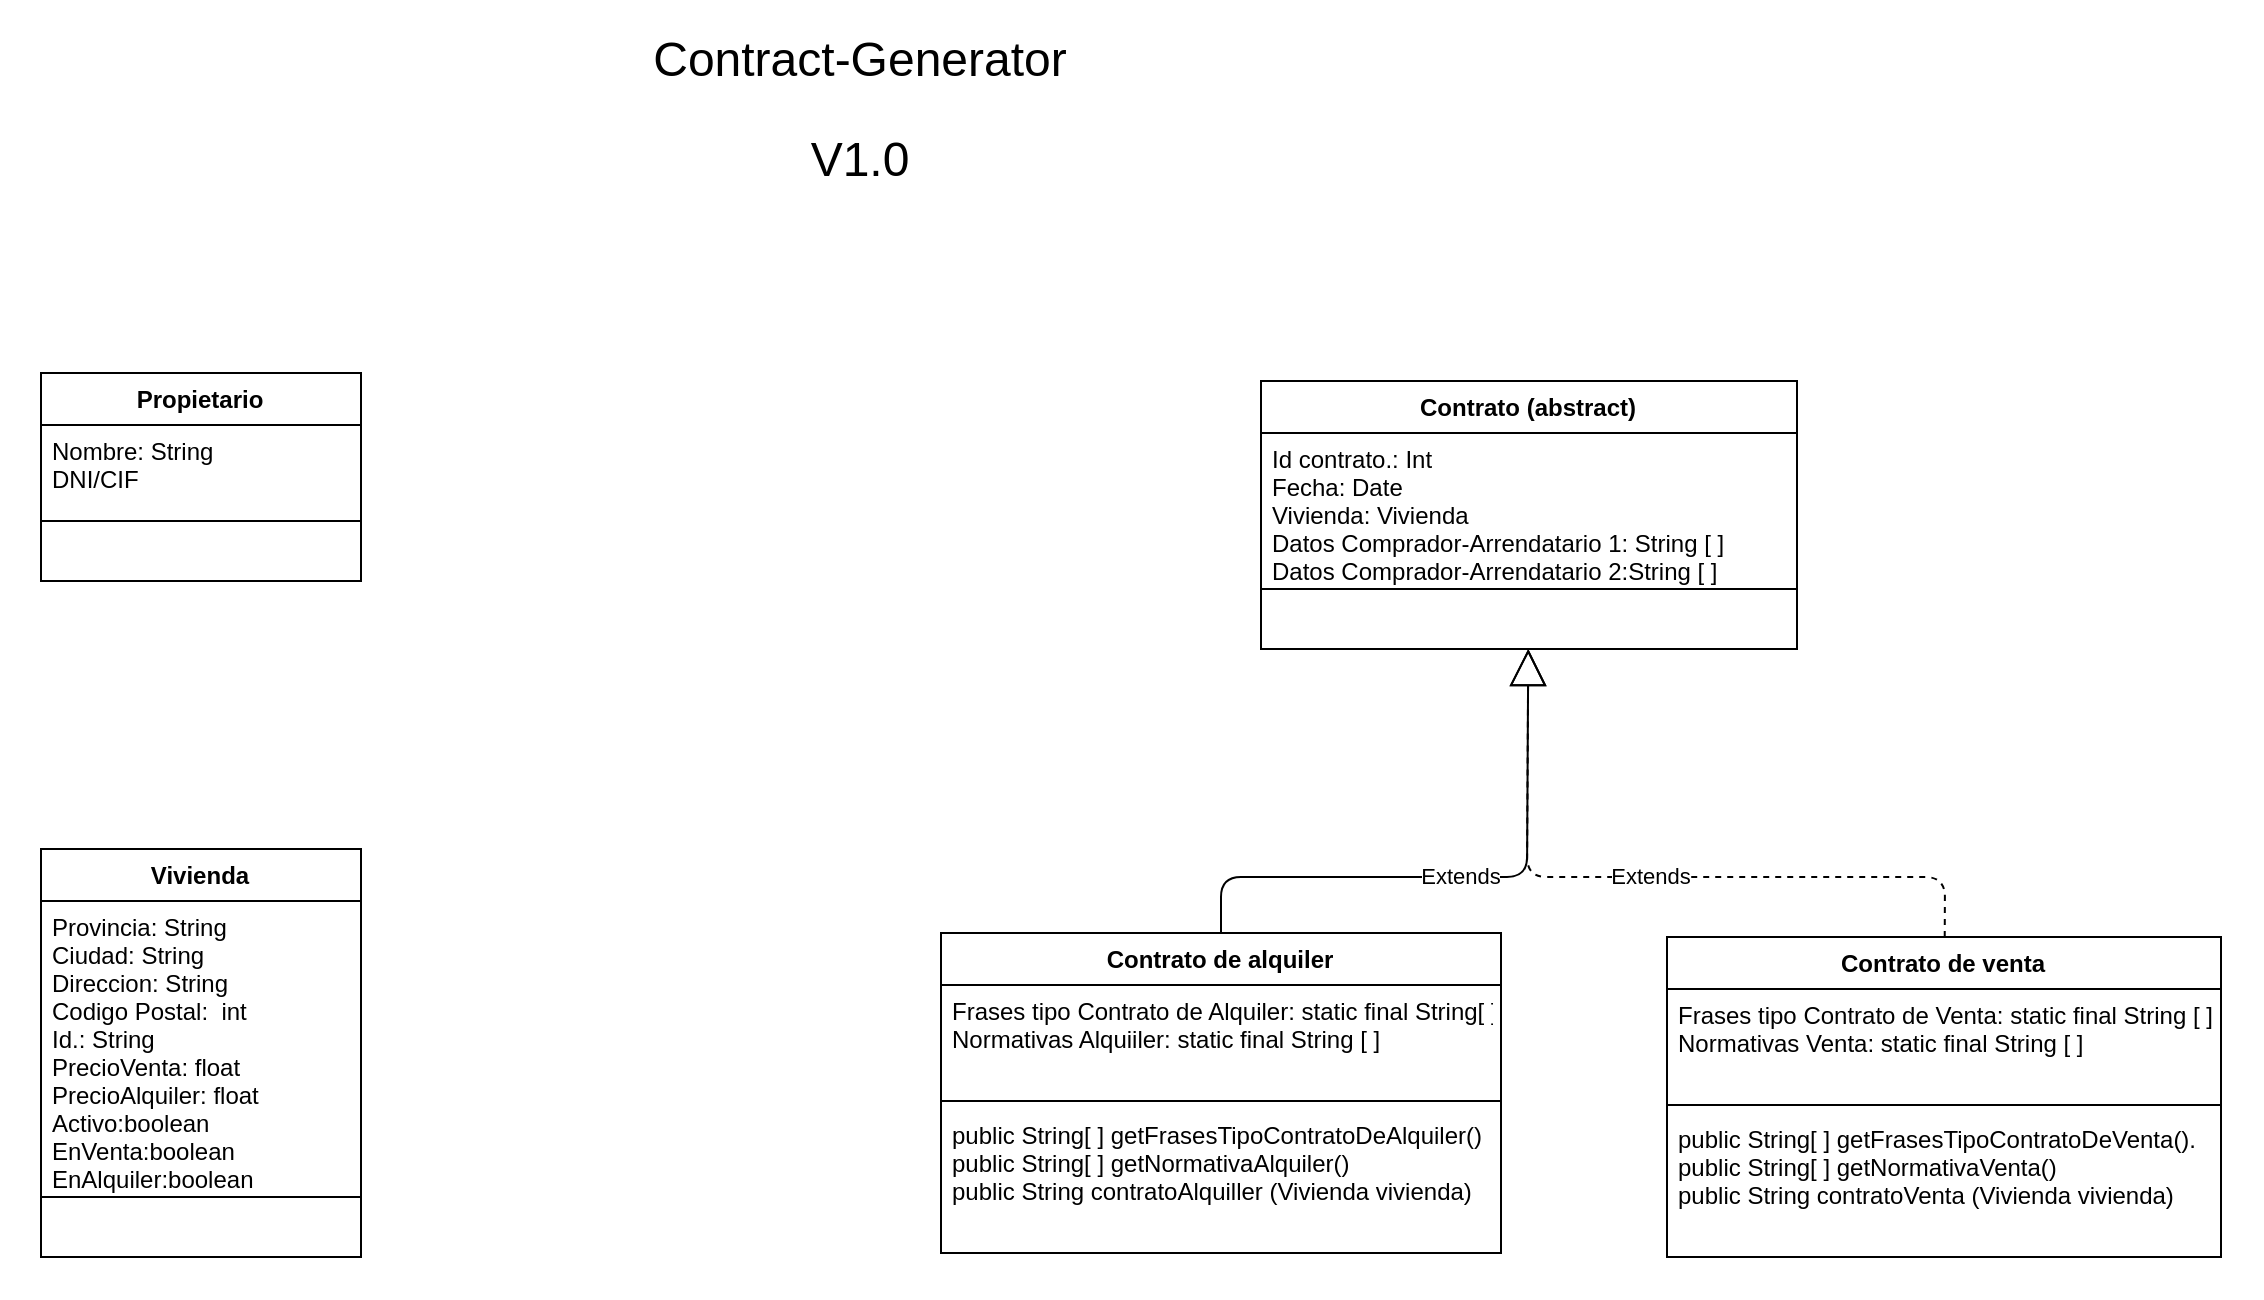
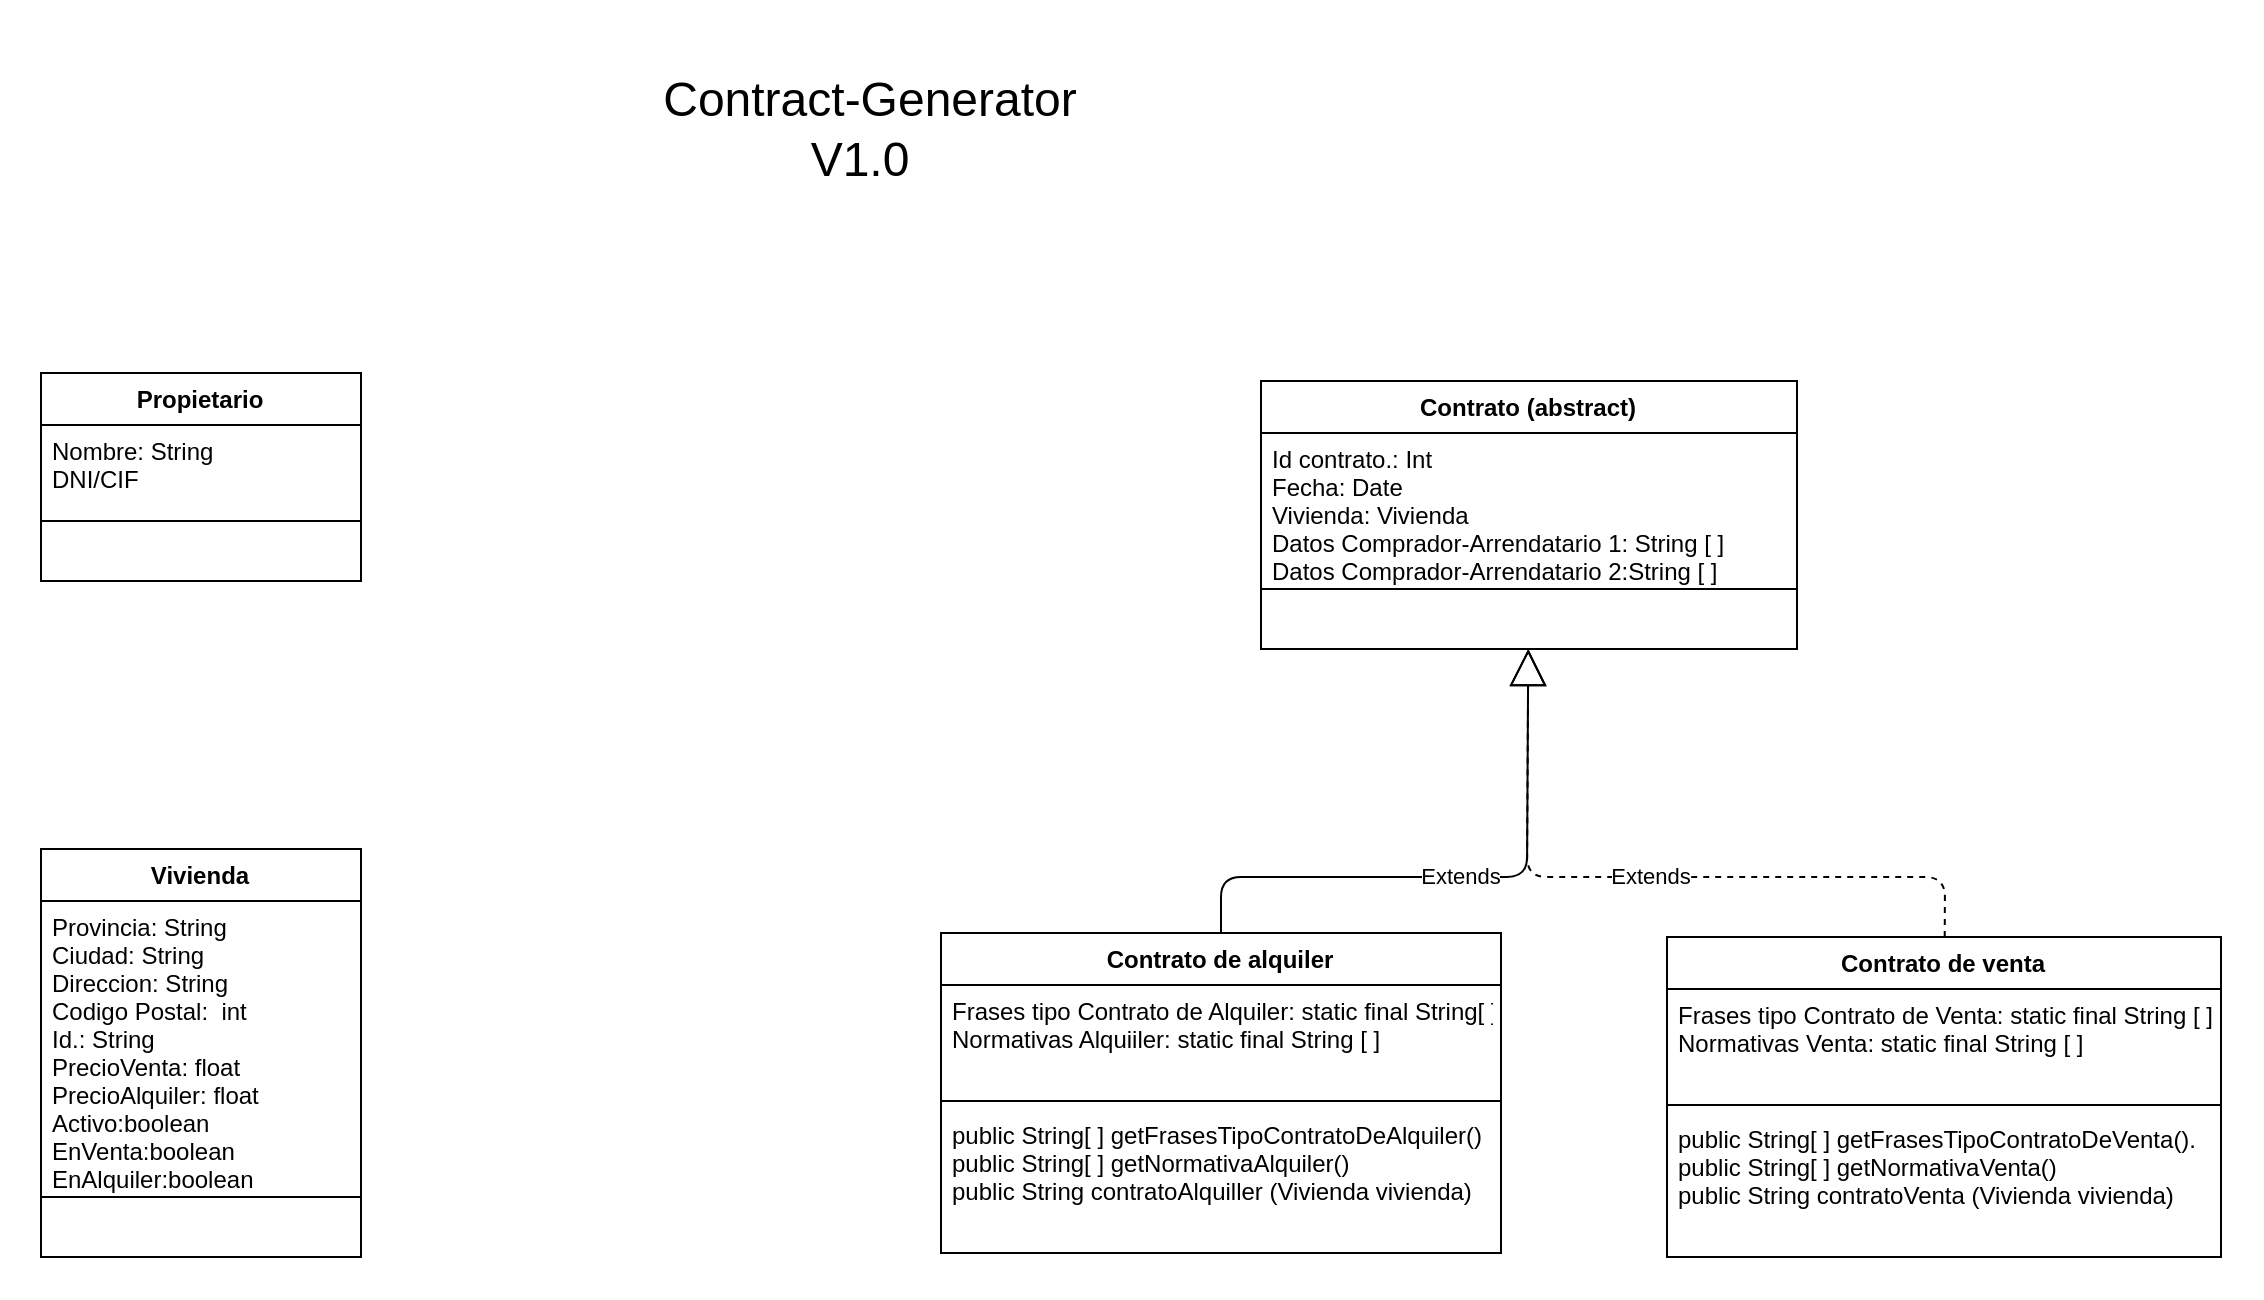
node "Contract-Generator": moved (861, 61) -> (871, 101)
